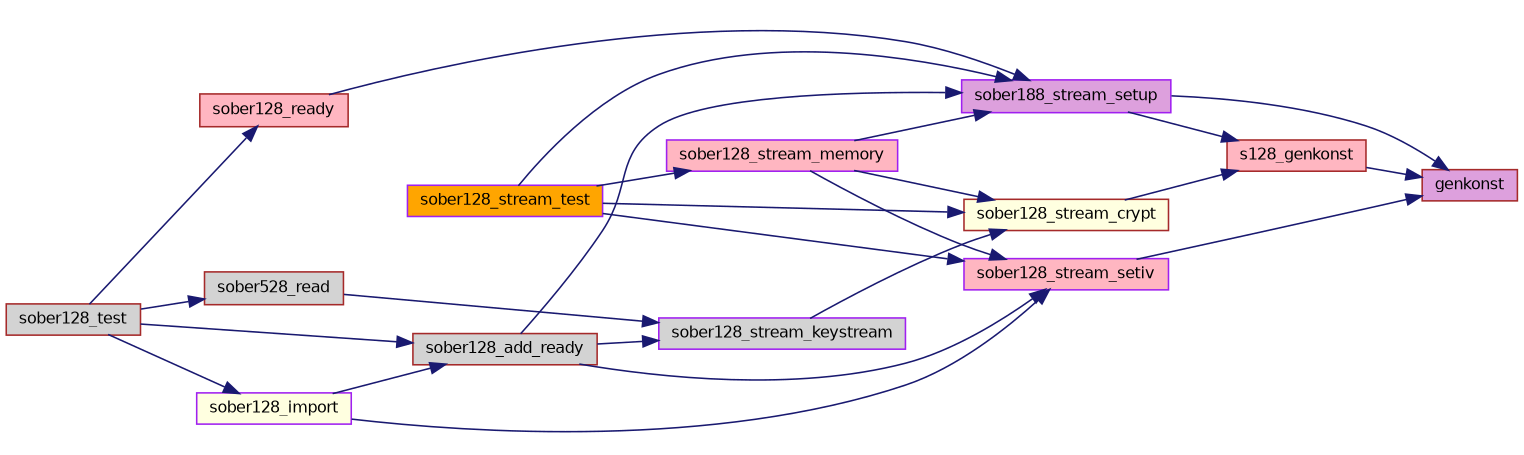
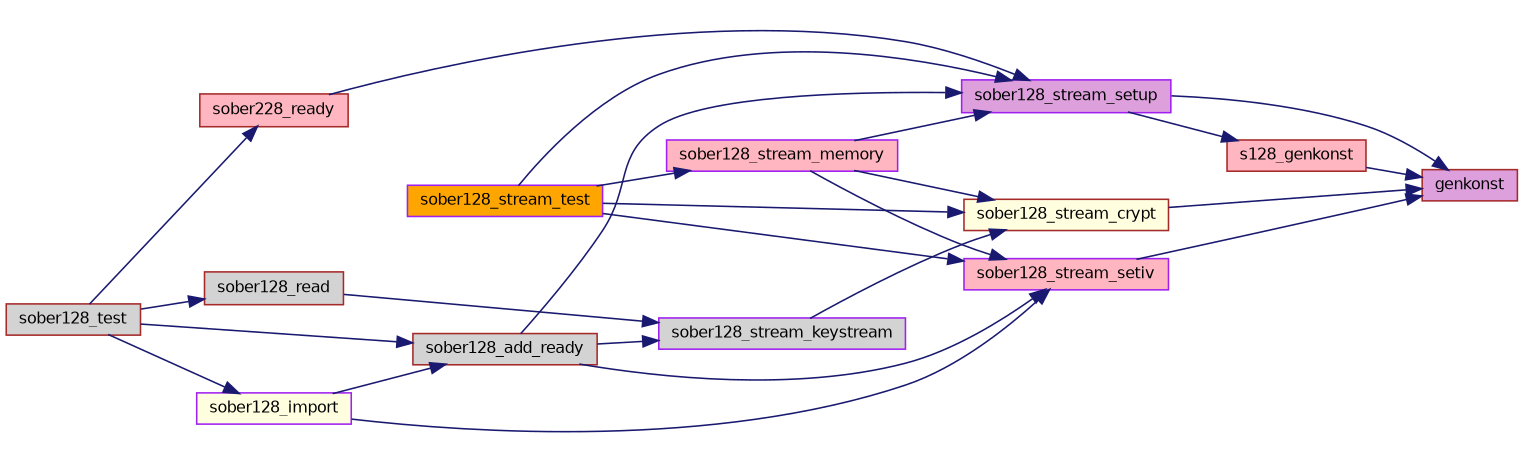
node "sober188_stream_setup": label "sober188_stream_setup" -> "sober128_stream_setup"
node "sober128_ready": label "sober128_ready" -> "sober228_ready"
edge "sober128_stream_crypt" -> "s128_genkonst": now "sober128_stream_crypt" -> "genkonst"
node "sober528_read": label "sober528_read" -> "sober128_read"
